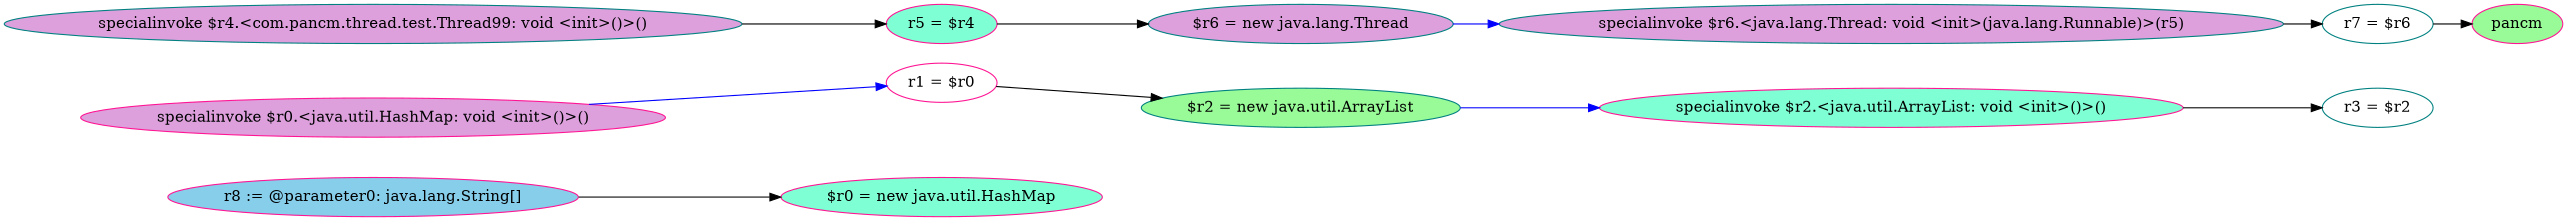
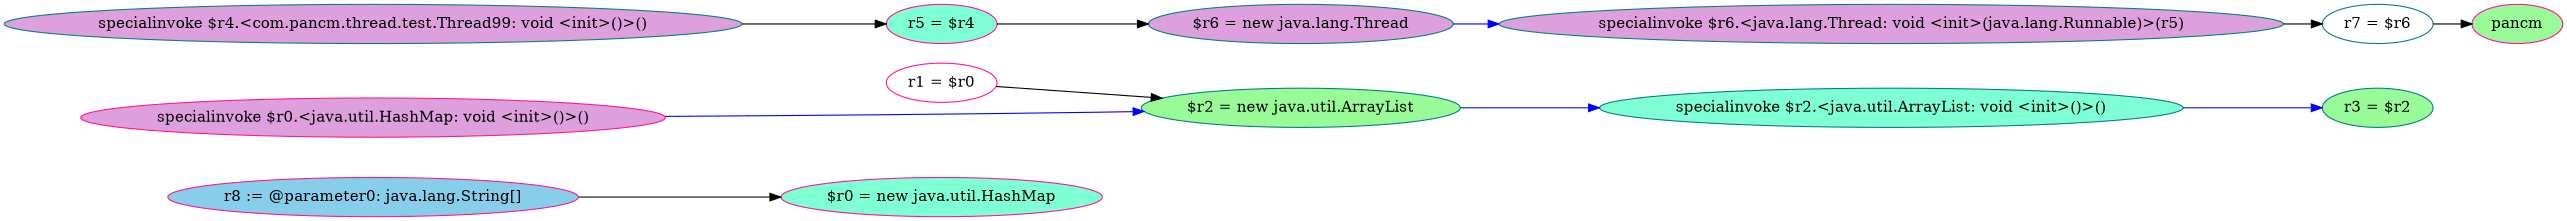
edge "specialinvoke $r0.<java.util.HashMap: void <init>()>()" -> "r1 = $r0": now "specialinvoke $r0.<java.util.HashMap: void <init>()>()" -> "$r2 = new java.util.ArrayList"
node "specialinvoke $r2.<java.util.ArrayList: void <init>()>()": color deeppink -> teal
edge "specialinvoke $r2.<java.util.ArrayList: void <init>()>()" -> "r3 = $r2": color black -> blue
node "r3 = $r2": fillcolor white -> palegreen
